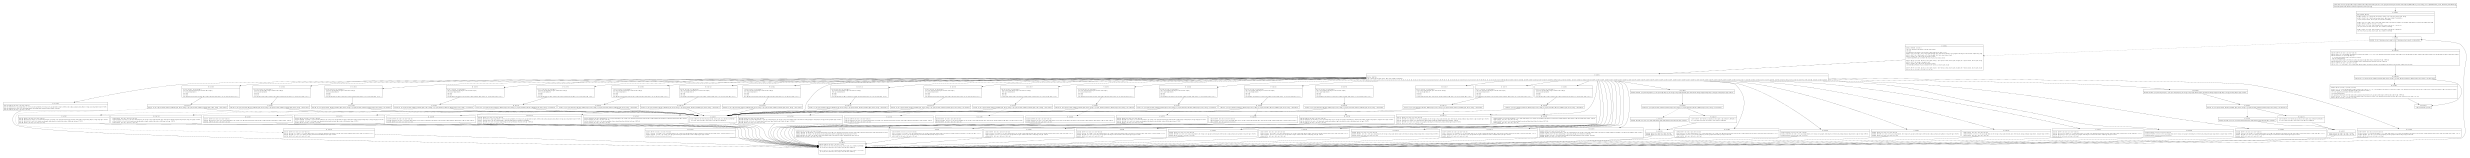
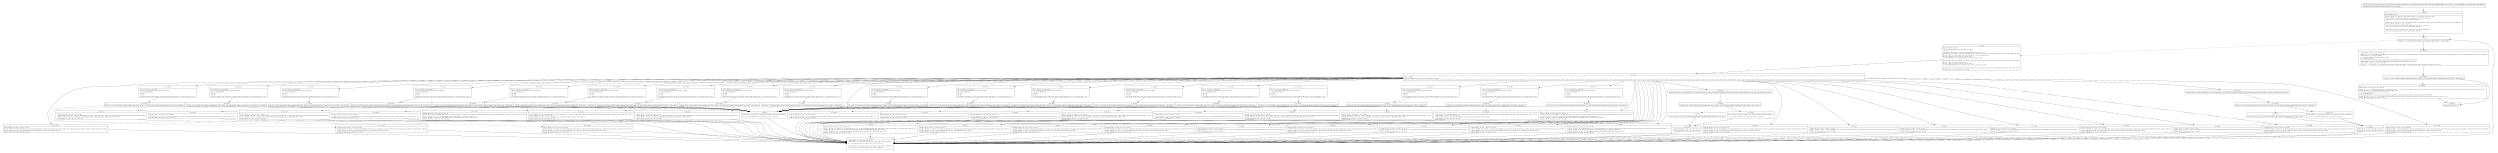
node "81: 0x0233": added
